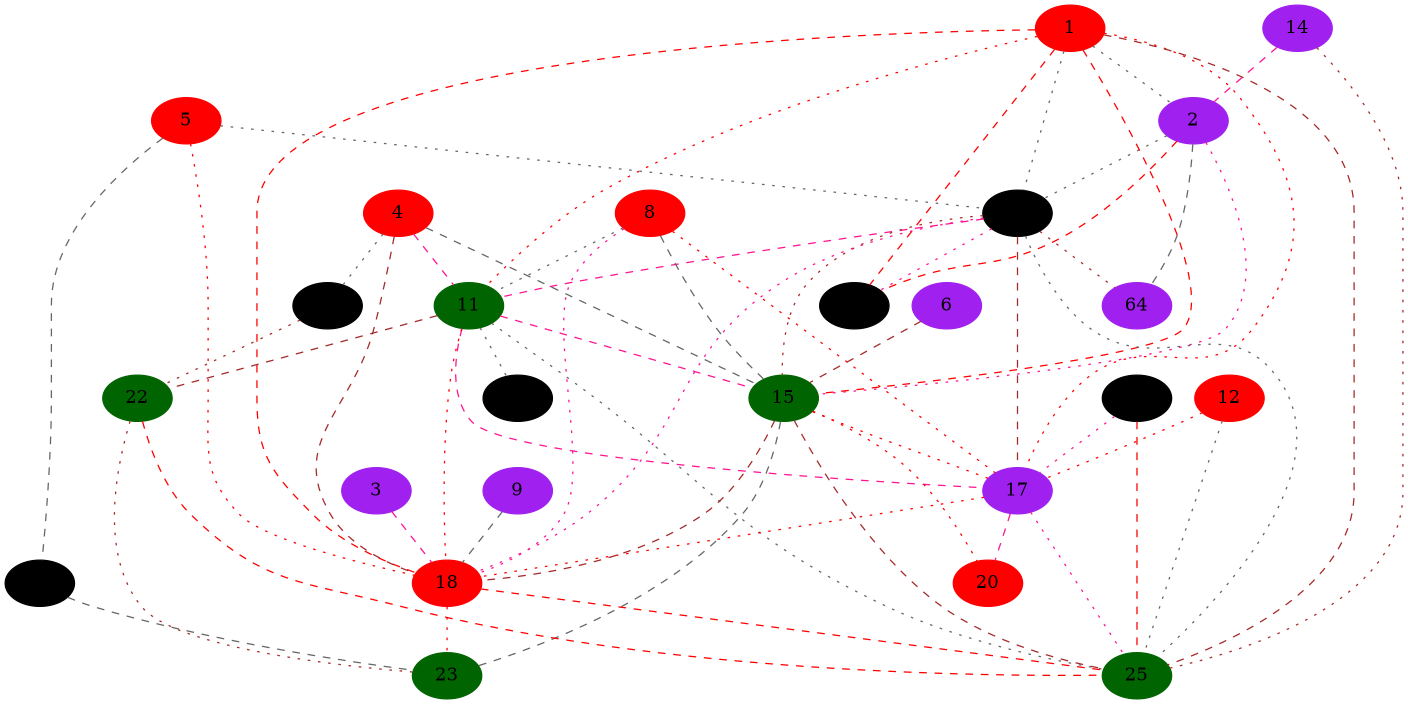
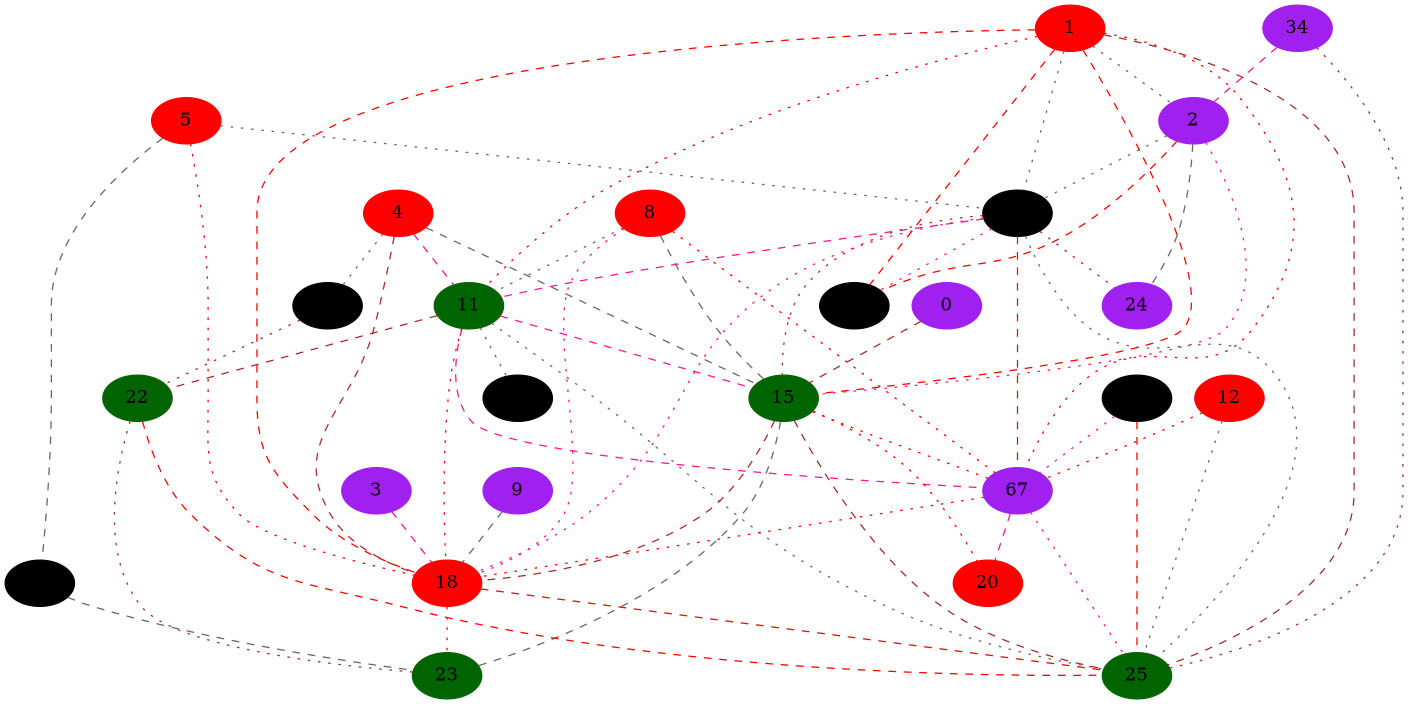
node "14": label "14" -> "34"
node "6": label "6" -> "0"
node "64": label "64" -> "24"
node "17": label "17" -> "67"
